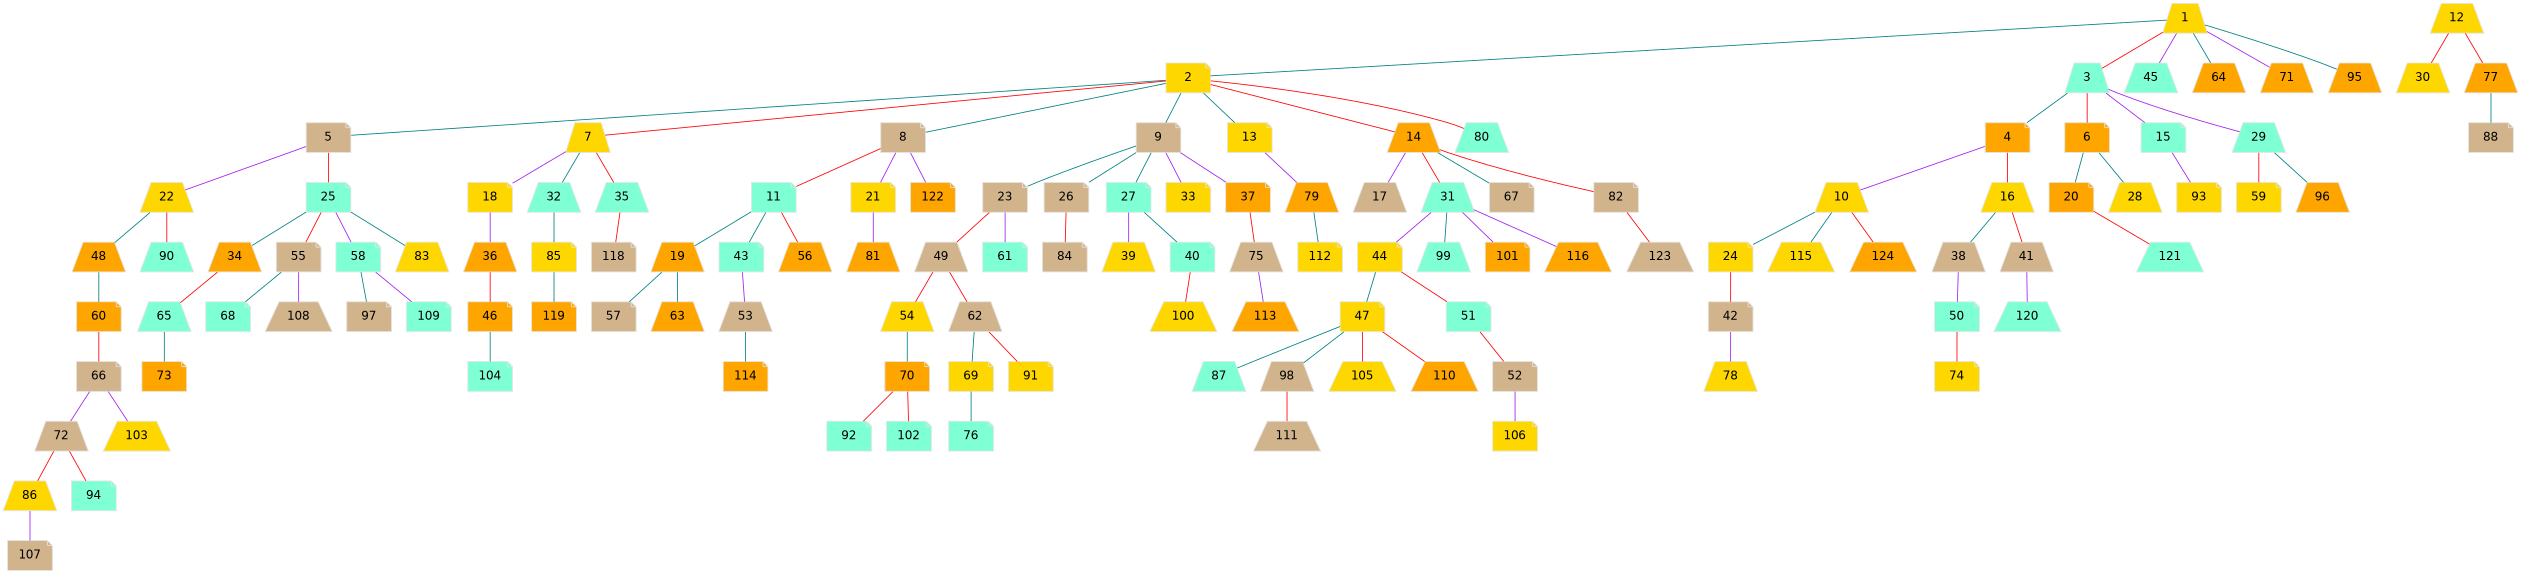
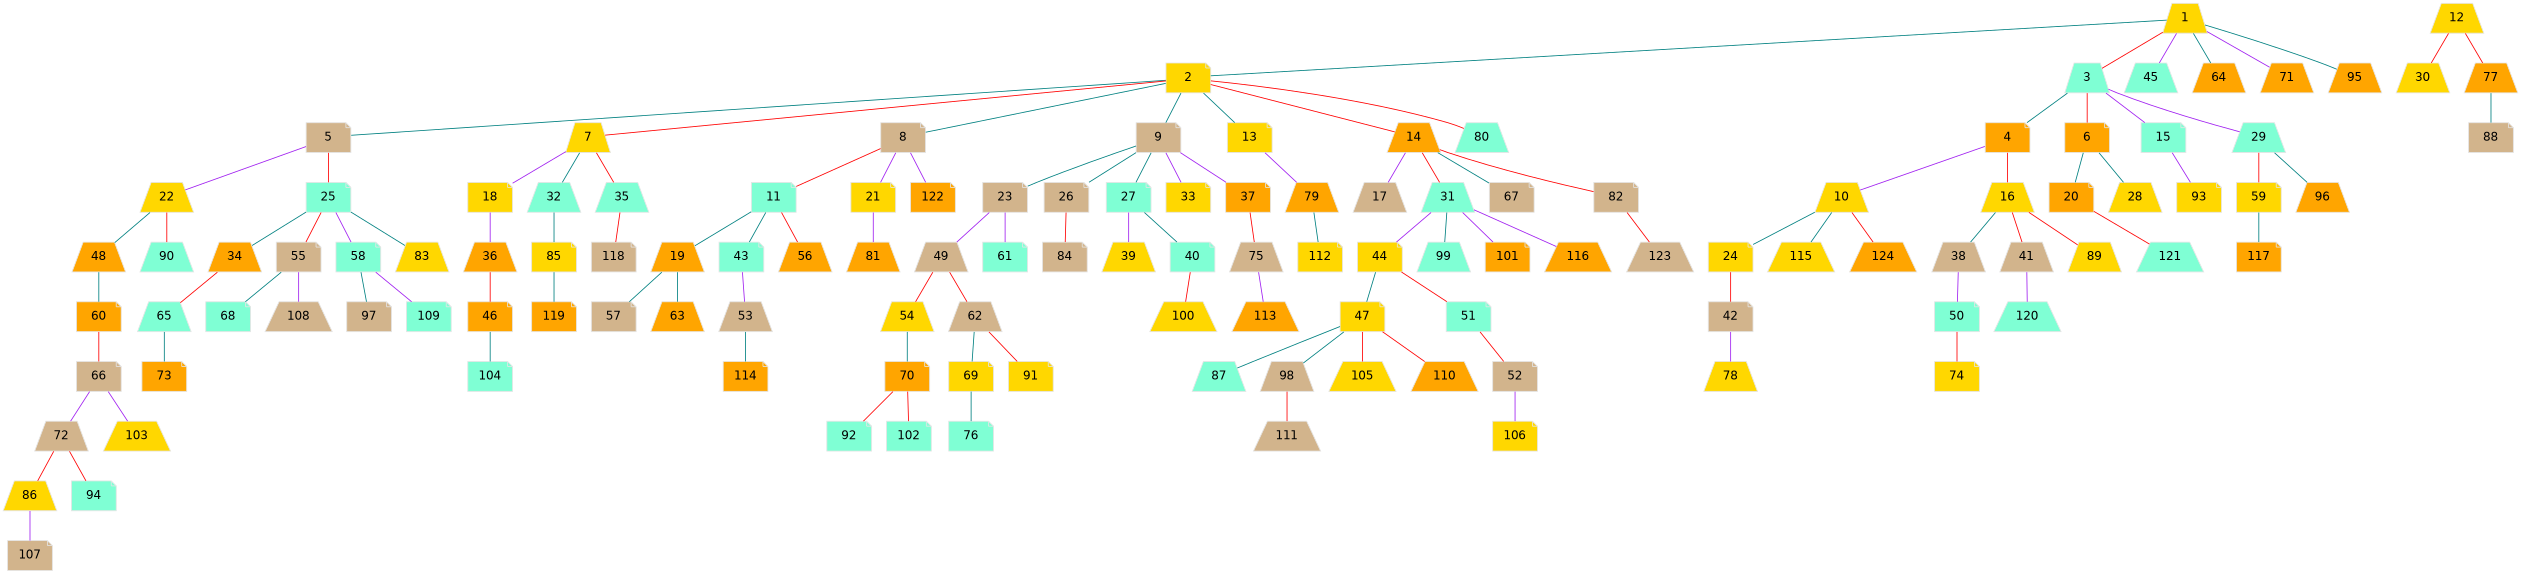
edge "23" -- "49": color red -> purple
node "89": added
node "117": added
